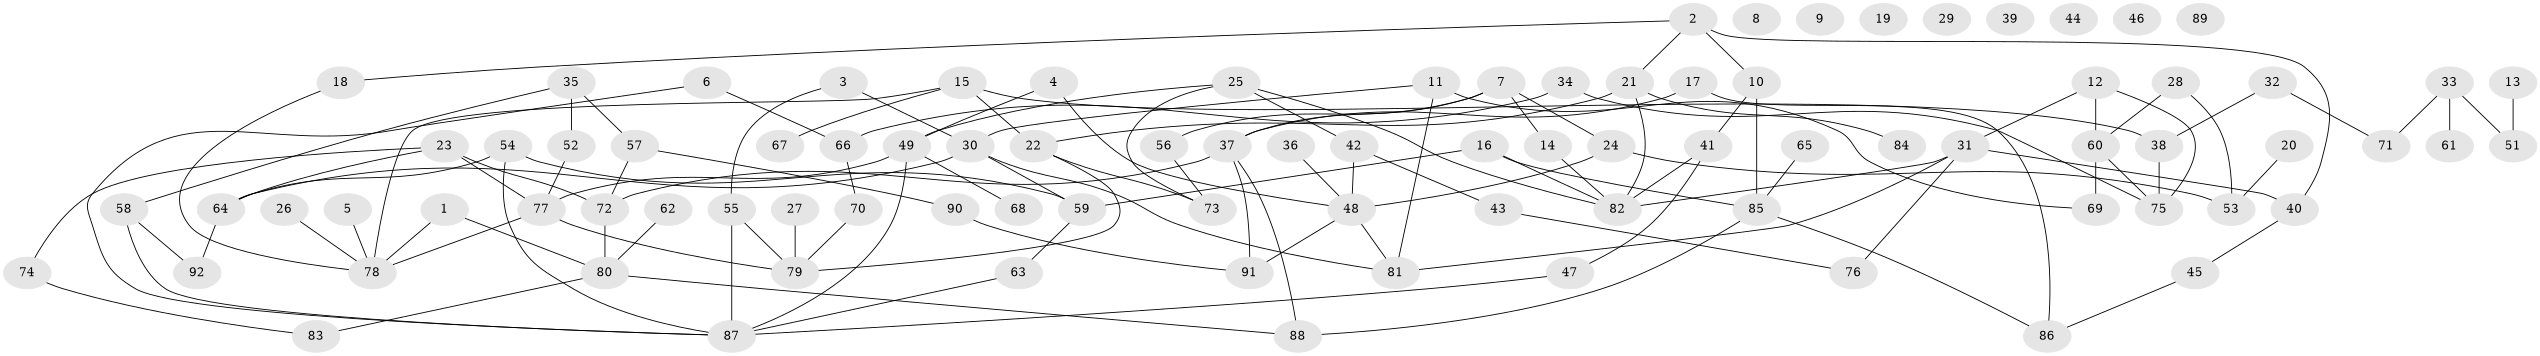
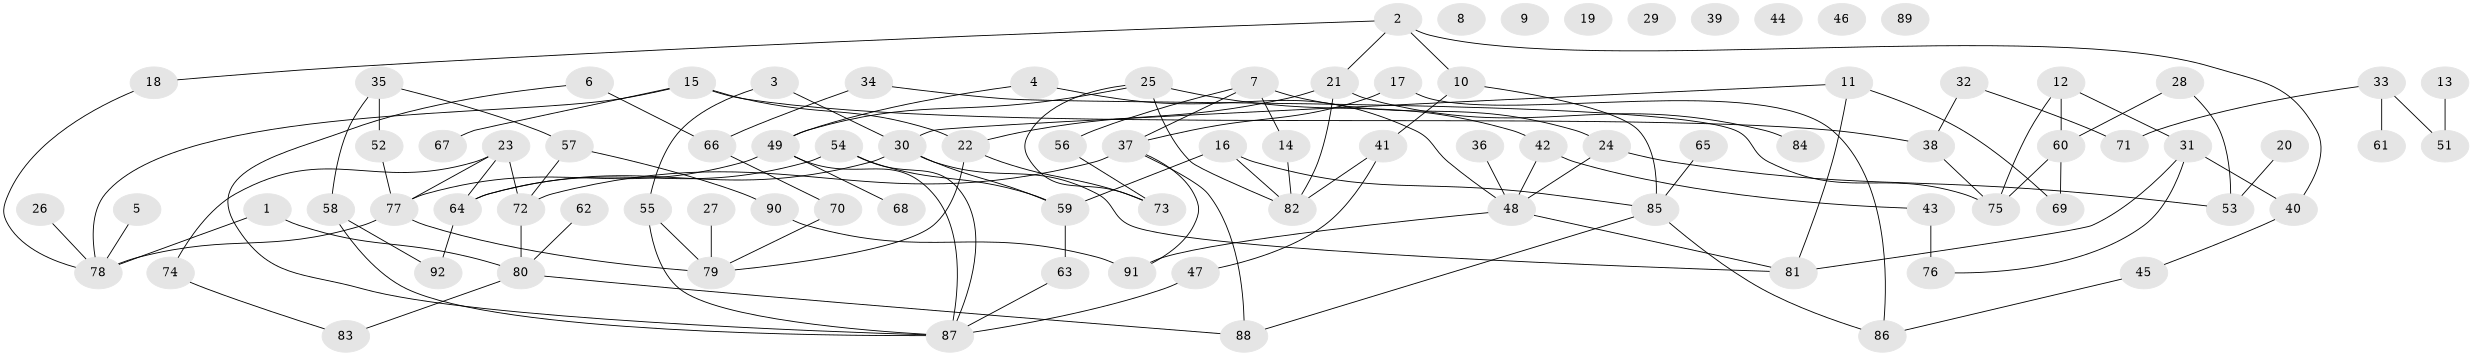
edge "31" -- "82": removed
